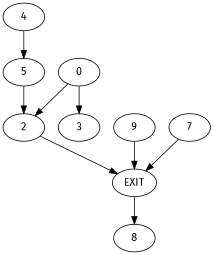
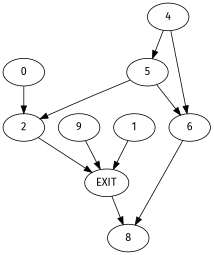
node "3": removed
node "6": added
node "7": label "7" -> "1"
